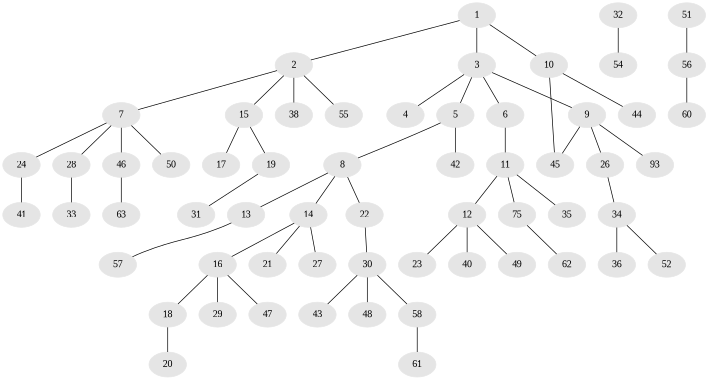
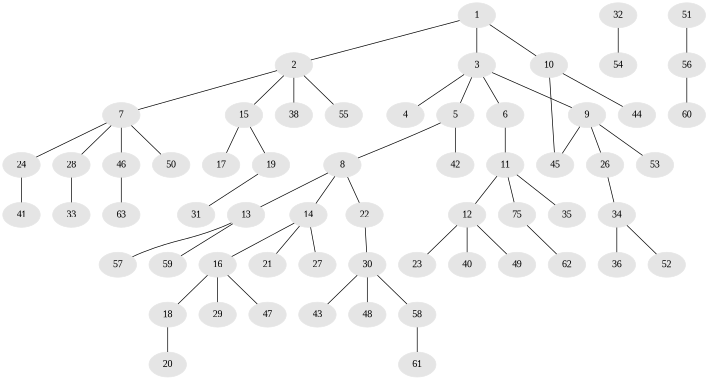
node "93": label "93" -> "53"
node "59": added
